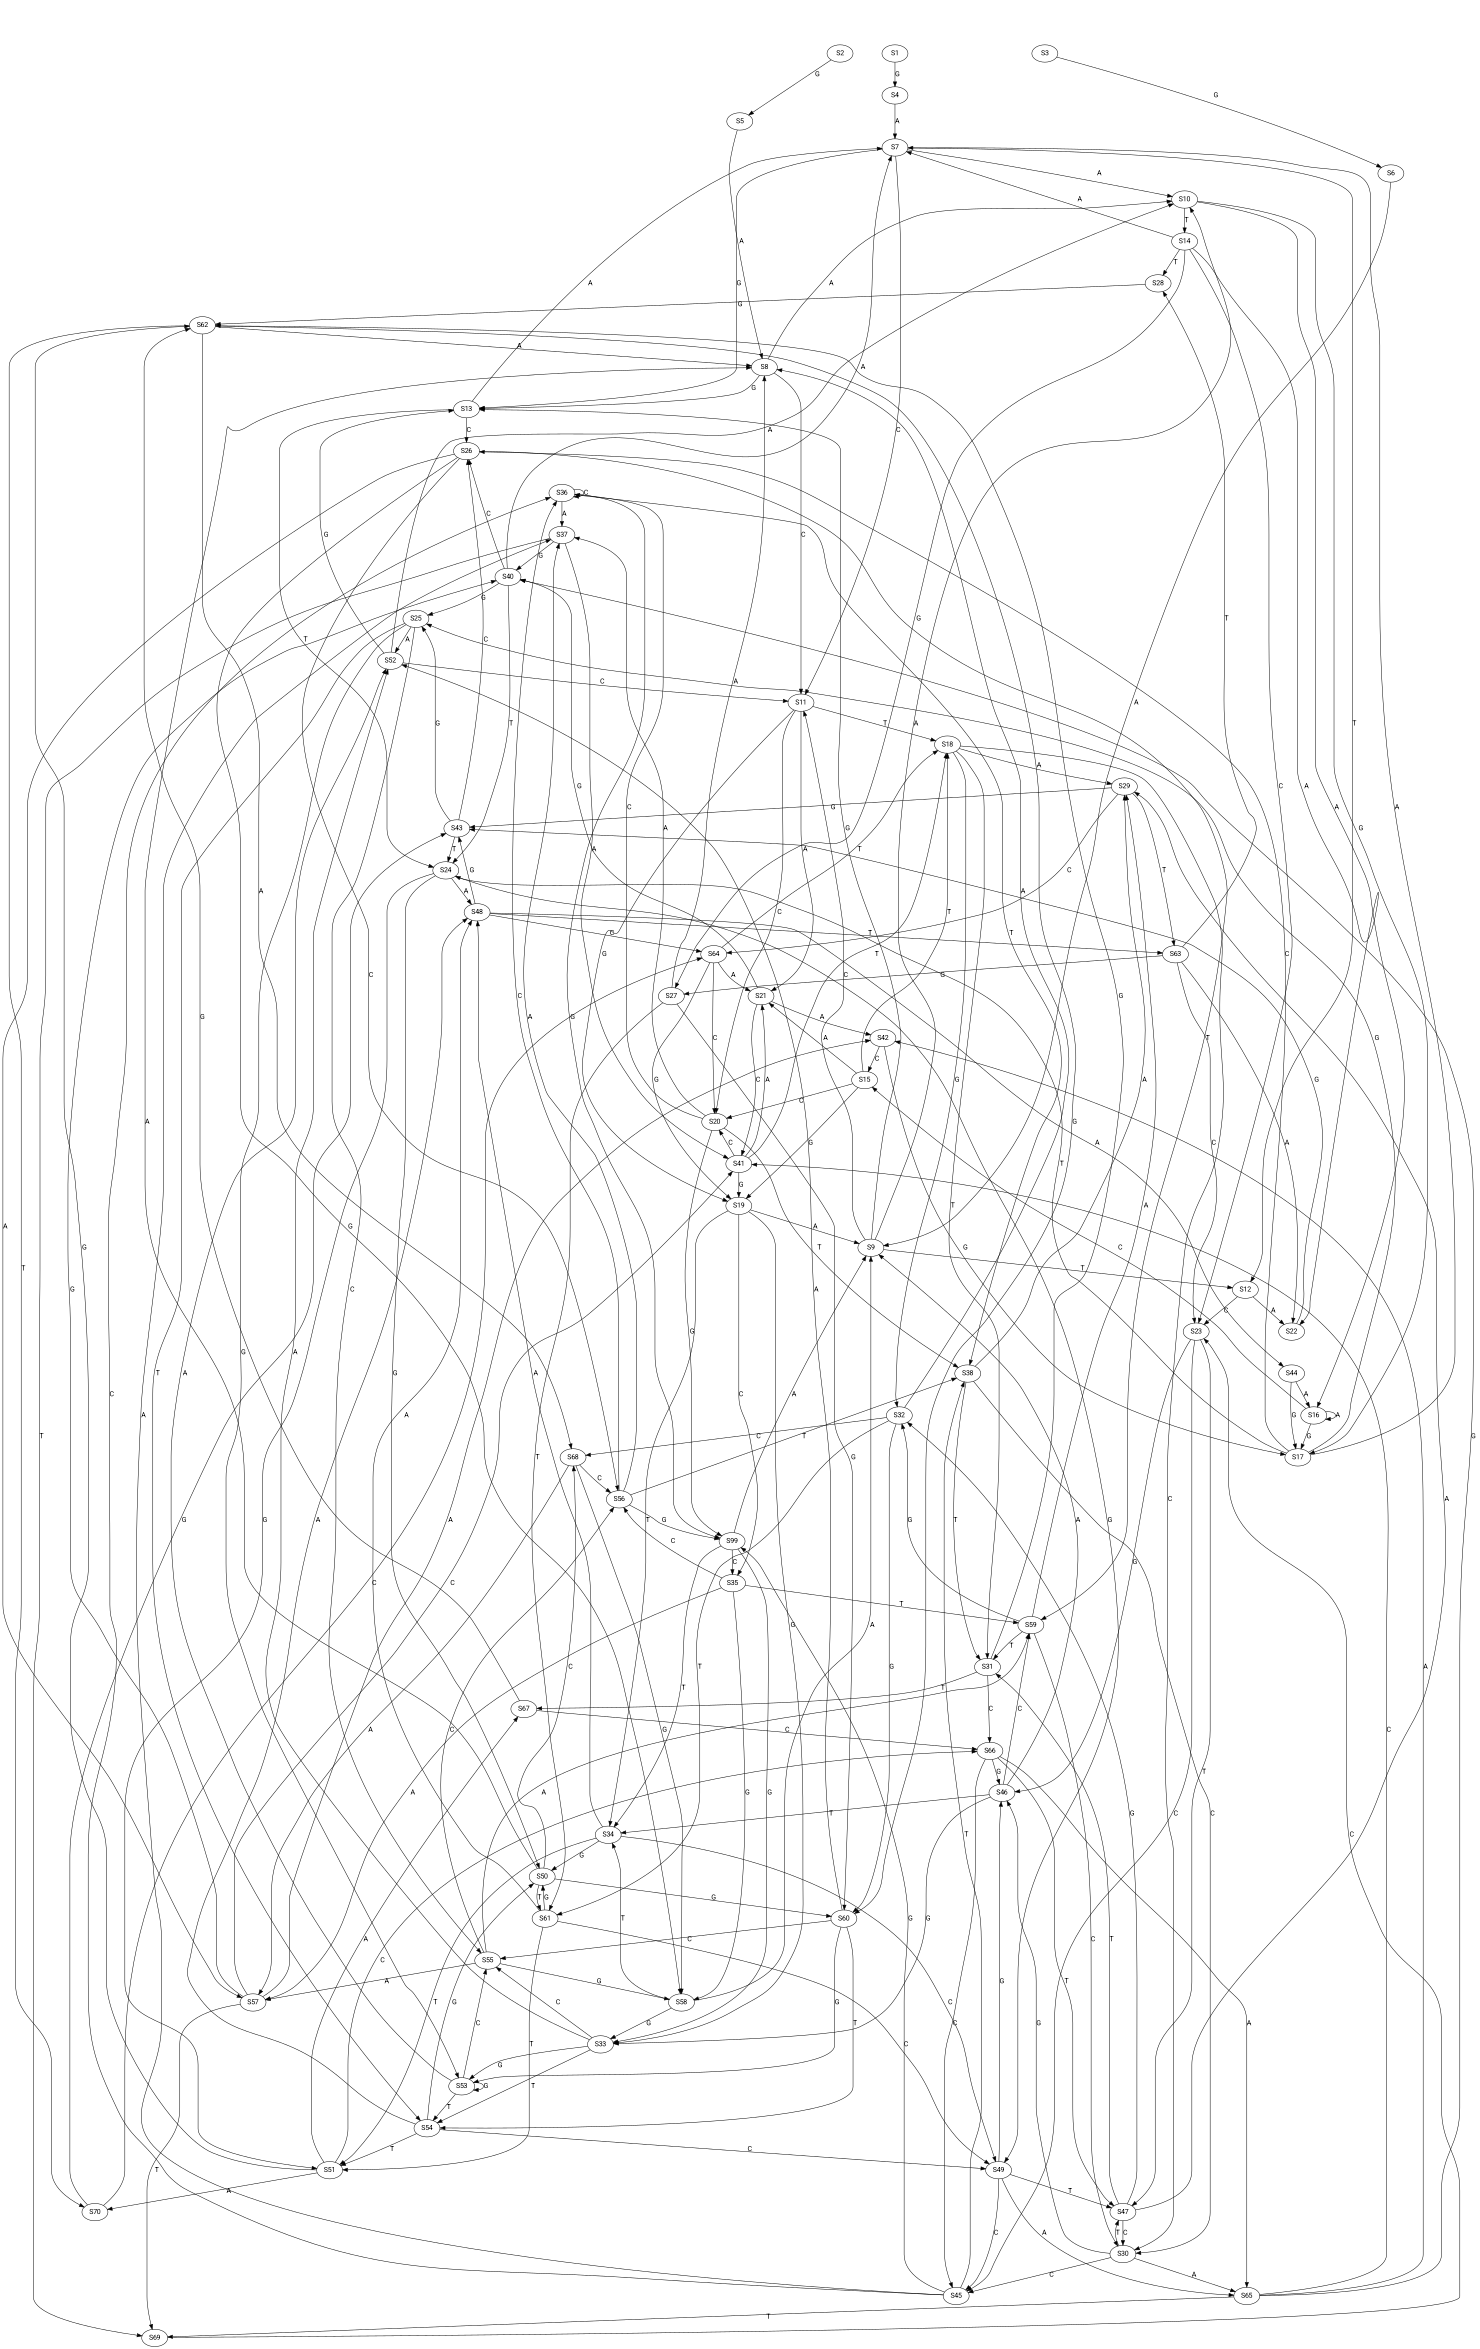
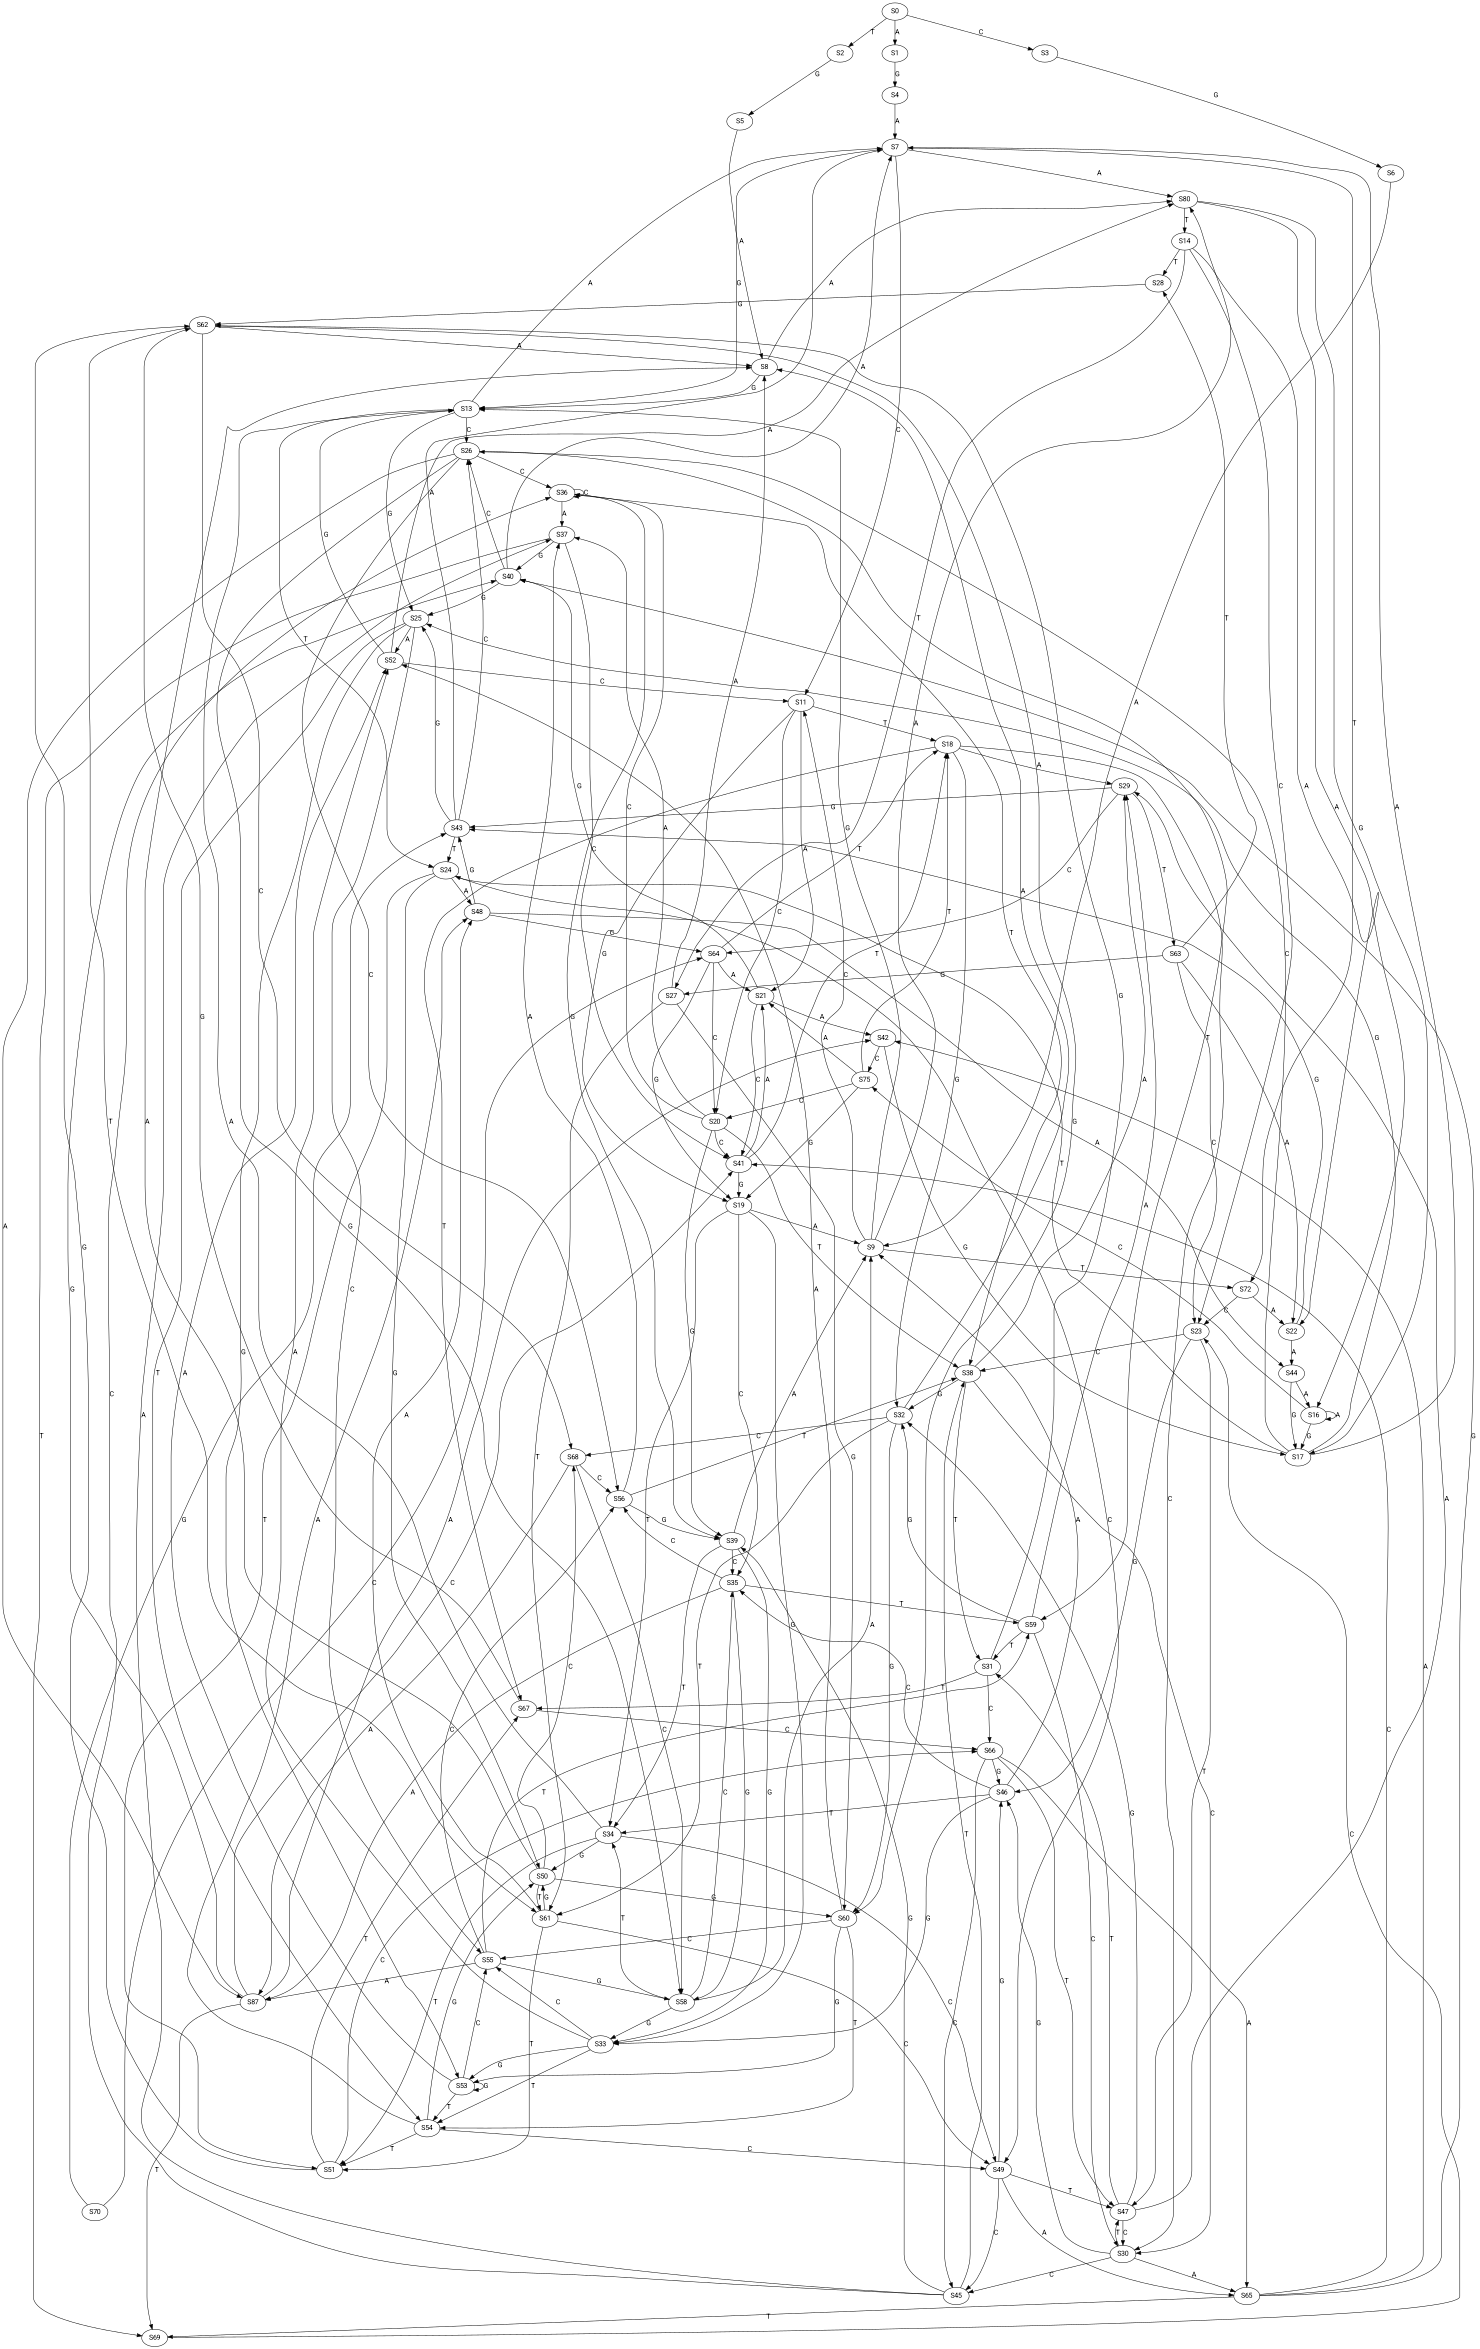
node "S0": added
edge "S14" -> "S7": now "S43" -> "S7"
node "S10": label "S10" -> "S80"
edge "S13" -> "S25": added, label "G"
edge "S8" -> "S11": removed, label "C"
edge "S14" -> "S27": label "G" -> "T"
edge "S40" -> "S24": removed, label "T"
edge "S37" -> "S41": label "A" -> "C"
edge "S62" -> "S68": label "A" -> "C"
edge "S48" -> "S63": removed, label "T"
edge "S56" -> "S36": now "S26" -> "S36"
node "S15": label "S15" -> "S75"
edge "S41" -> "S20": reversed
edge "S62" -> "S70": now "S62" -> "S61"
edge "S18" -> "S31": now "S18" -> "S67"
node "S12": label "S12" -> "S72"
edge "S22" -> "S44": added, label "A"
edge "S34" -> "S48": now "S34" -> "S13"
edge "S38" -> "S32": added, label "G"
edge "S24" -> "S51": label "G" -> "T"
edge "S24" -> "S49": label "G" -> "C"
node "S99": label "S99" -> "S39"
edge "S46" -> "S59": now "S46" -> "S35"
edge "S68" -> "S58": label "G" -> "C"
edge "S55" -> "S59": label "A" -> "T"
edge "S58" -> "S35": added, label "C"
edge "S23" -> "S45": now "S23" -> "S38"
edge "S51" -> "S67": label "A" -> "T"
node "S57": label "S57" -> "S87"
edge "S51" -> "S70": removed, label "A"
